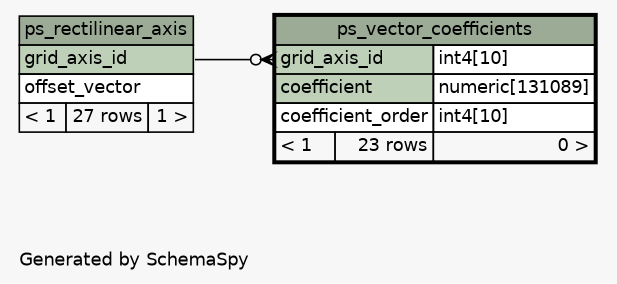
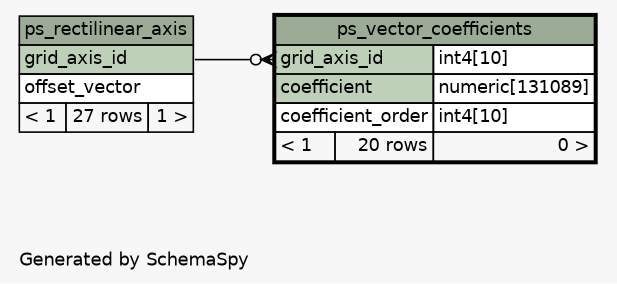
node "ps_vector_coefficients": text "23 rows" -> "20 rows"
